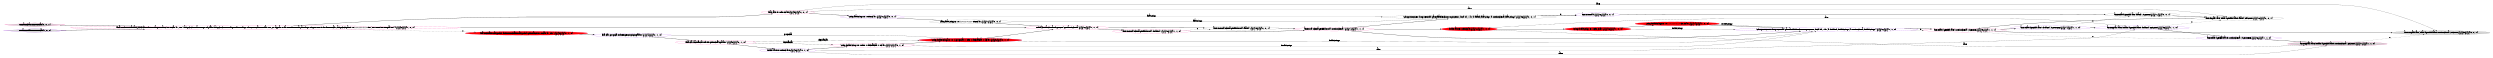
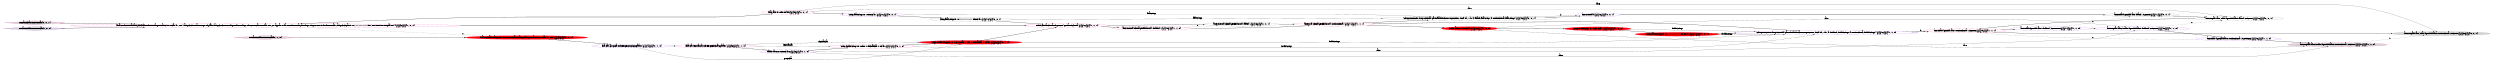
node "testParseDoubleNonRootLocale['0', '1', '0']": added
